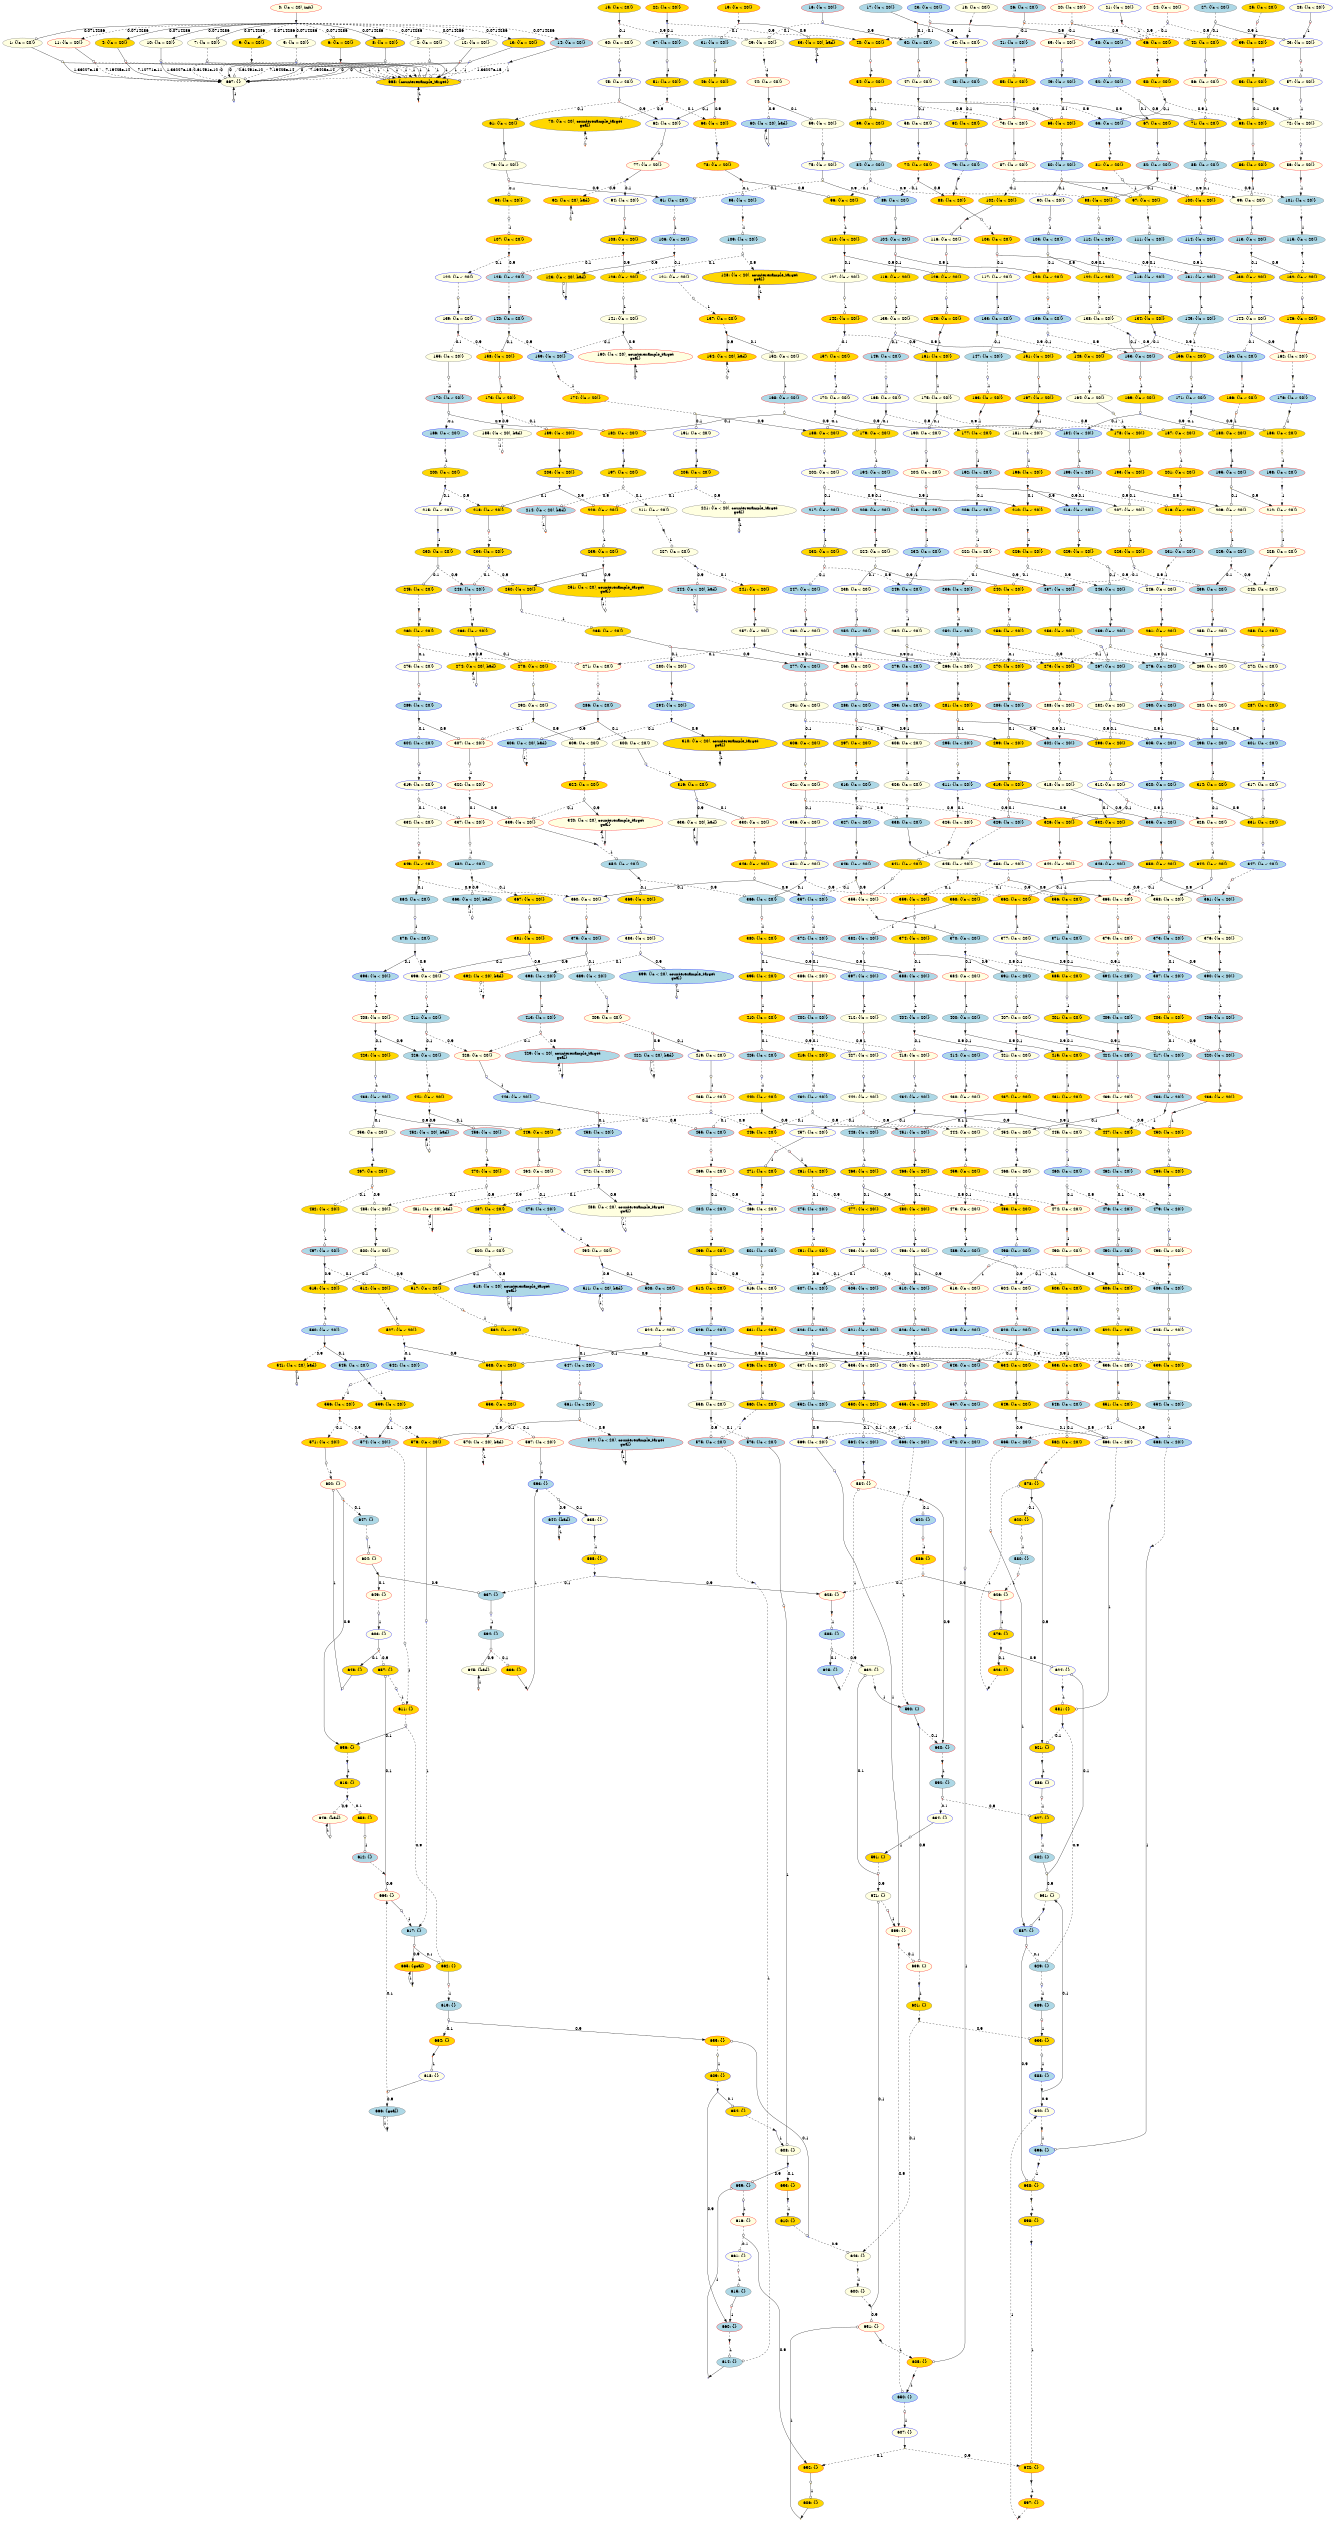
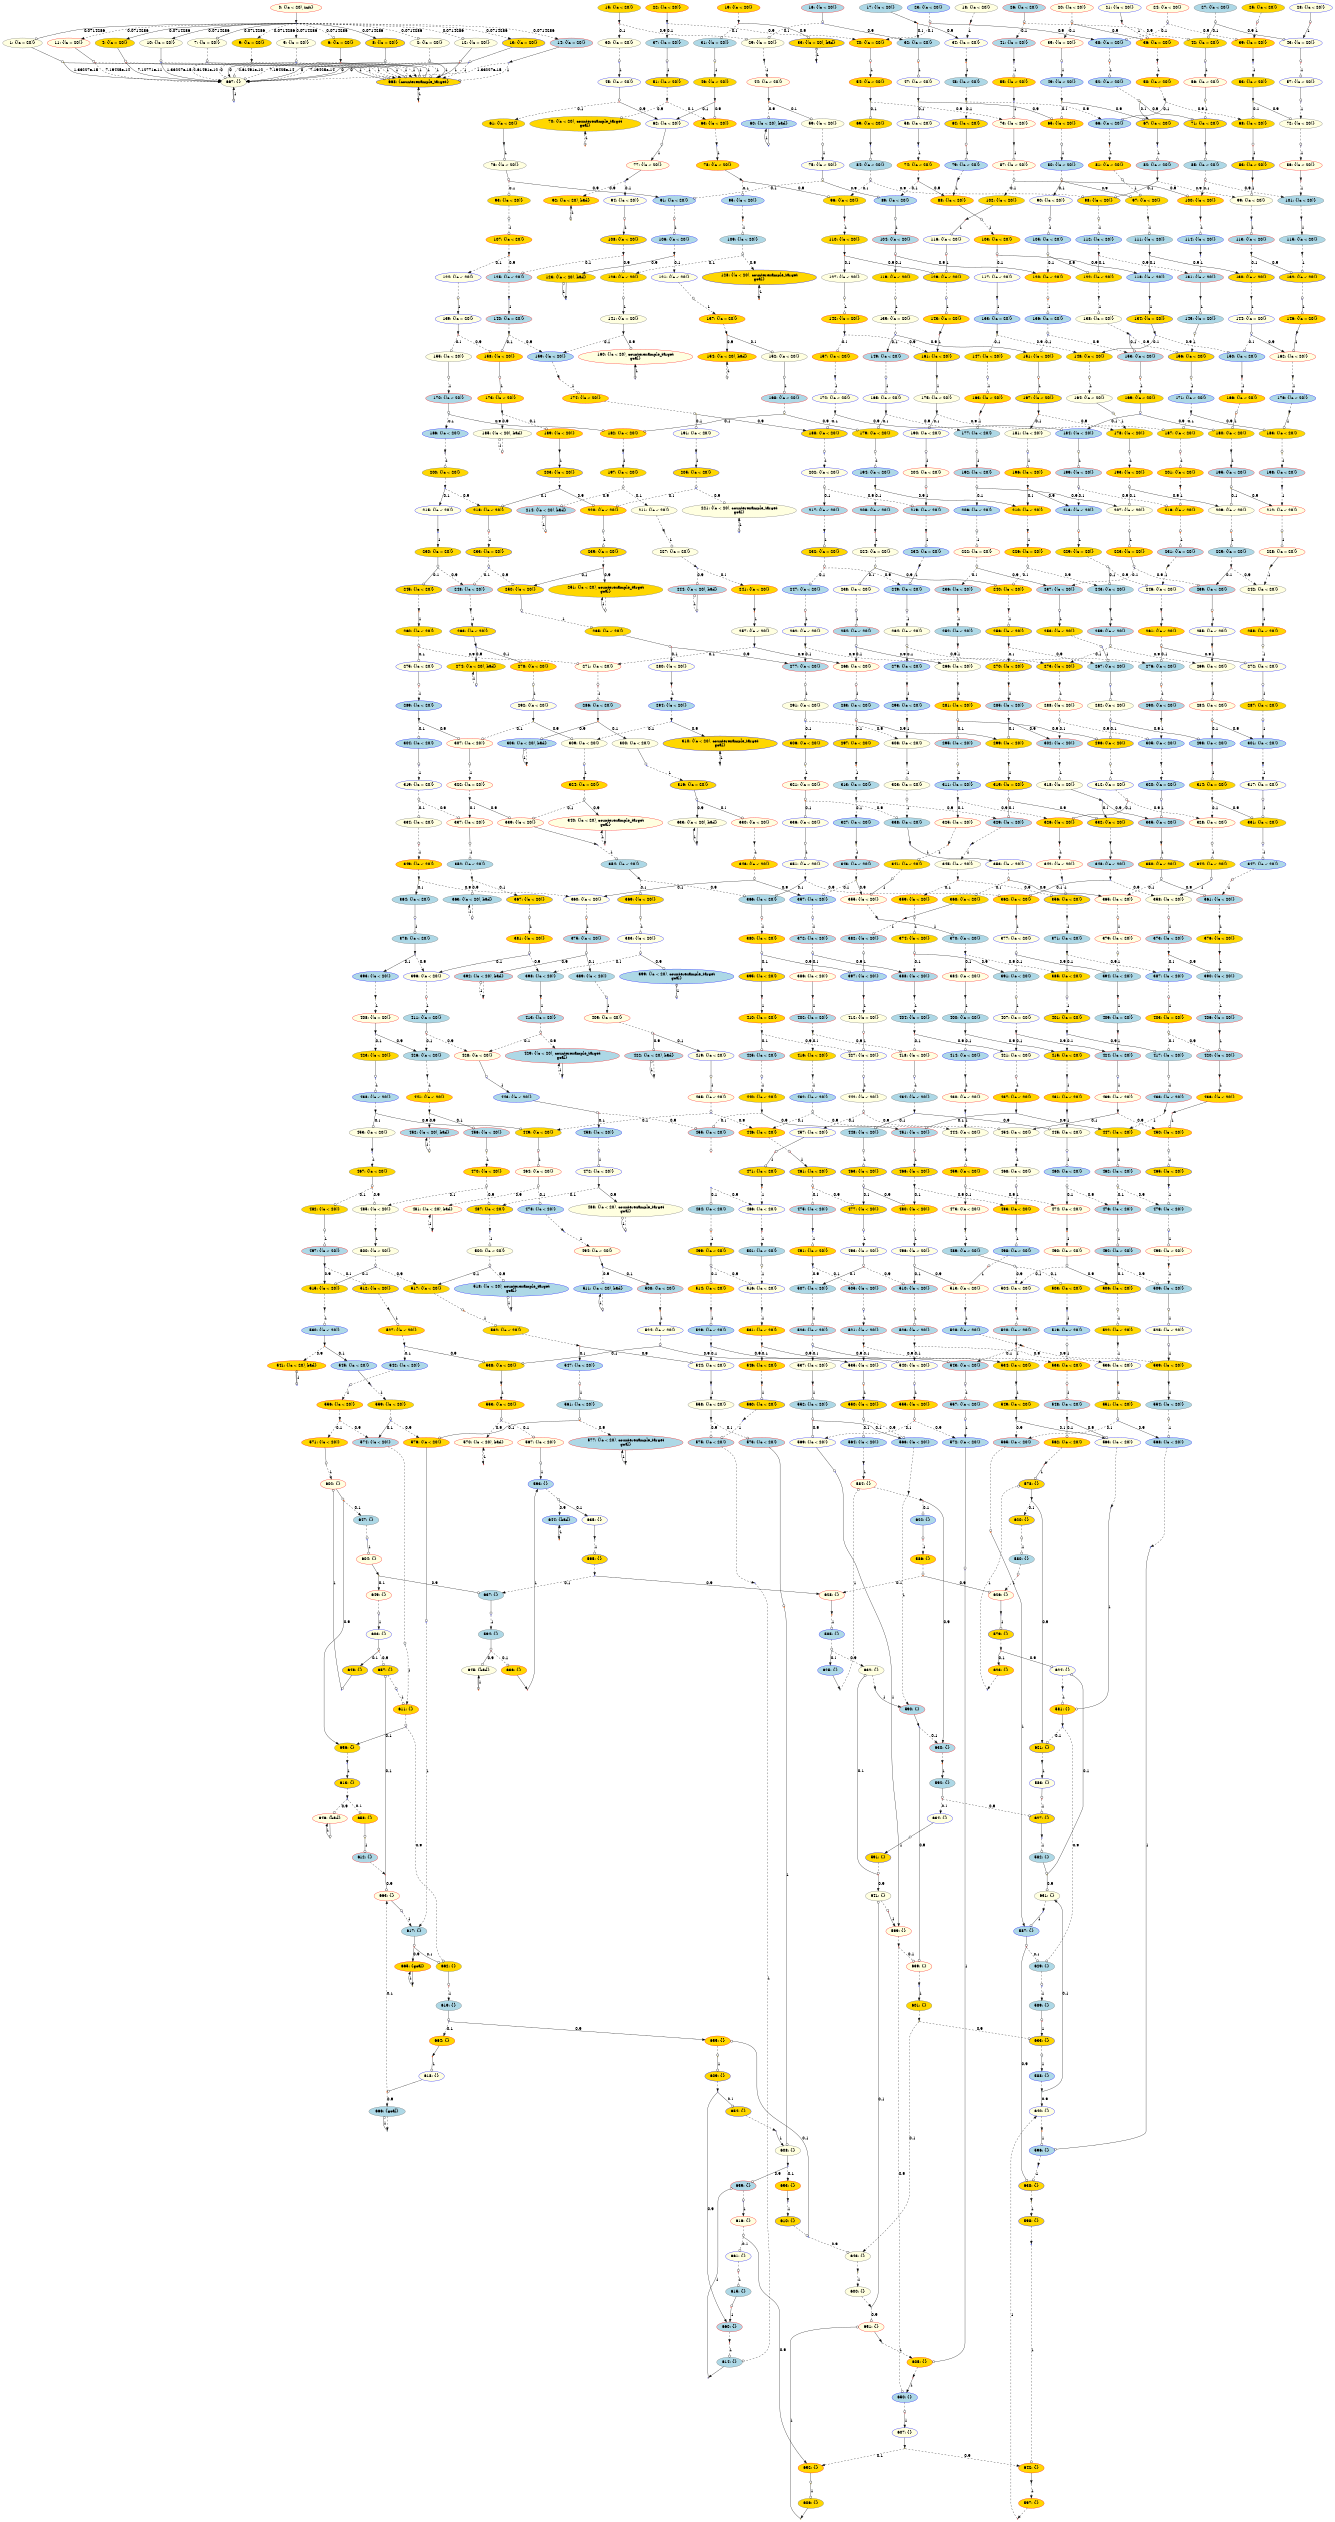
node "147: {(c < 20)}": fillcolor lightblue -> gold
node "177: {(c < 20)}": fillcolor gold -> lightblue
node "376: {(c < 20)}": fillcolor lightyellow -> gold
node "392: {(c < 20), bad}": fillcolor gold -> lightblue
node "469: {(c < 20)}": removed
